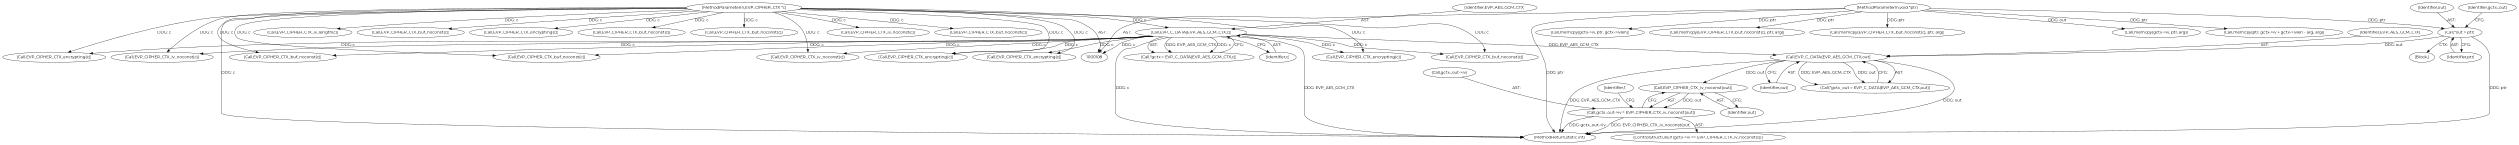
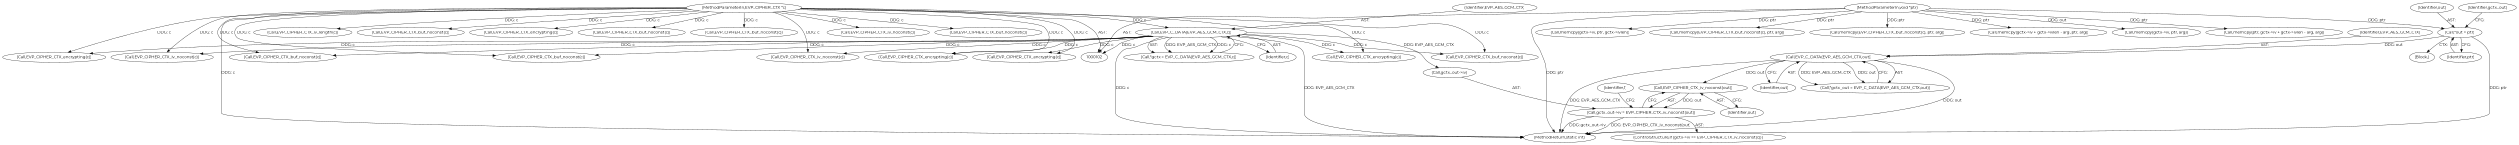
node "(Call,memcpy(gctx->iv + gctx->ivlen - arg, ptr, arg))": added
edge "(Call,EVP_C_DATA(EVP_AES_GCM_CTX,c))" -> "(Call,EVP_C_DATA(EVP_AES_GCM_CTX,out))": now "(Call,EVP_C_DATA(EVP_AES_GCM_CTX,c))" -> "(Call,gctx_out->iv)"
node "1000108": label "1000108" -> "1000102"
